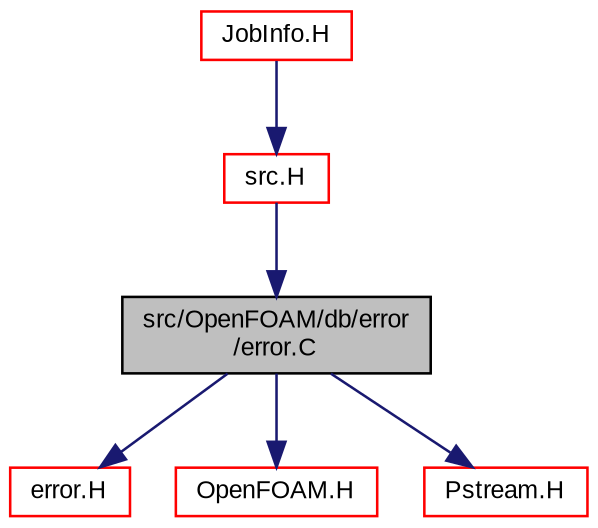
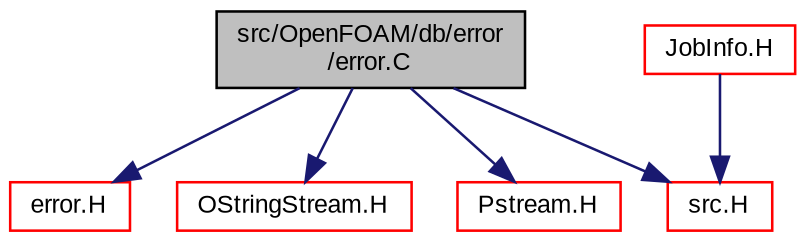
edge "src.H" -> "src/OpenFOAM/db/error /error.C": reversed
node "OpenFOAM.H": label "OpenFOAM.H" -> "OStringStream.H"
